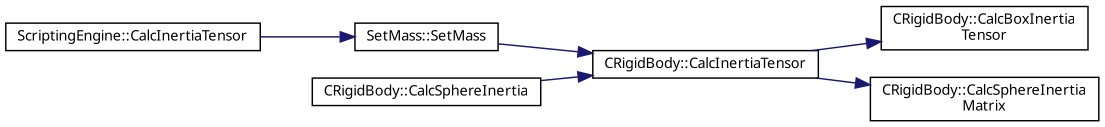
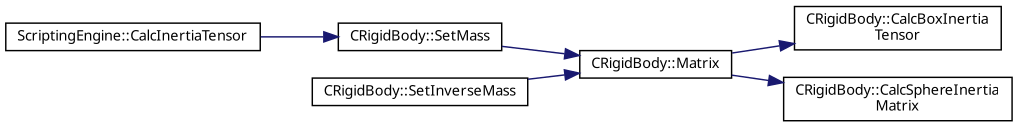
node "SetMass::SetMass": label "SetMass::SetMass" -> "CRigidBody::SetMass"
node "CRigidBody::CalcInertiaTensor": label "CRigidBody::CalcInertiaTensor" -> "CRigidBody::Matrix"
node "CRigidBody::CalcSphereInertia": label "CRigidBody::CalcSphereInertia" -> "CRigidBody::SetInverseMass"
